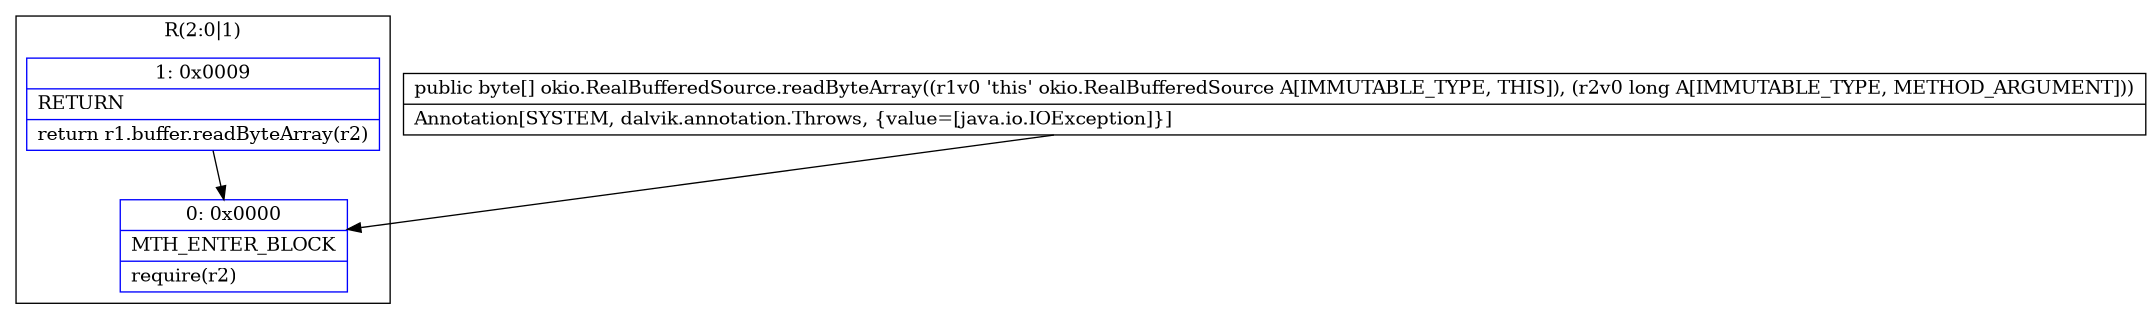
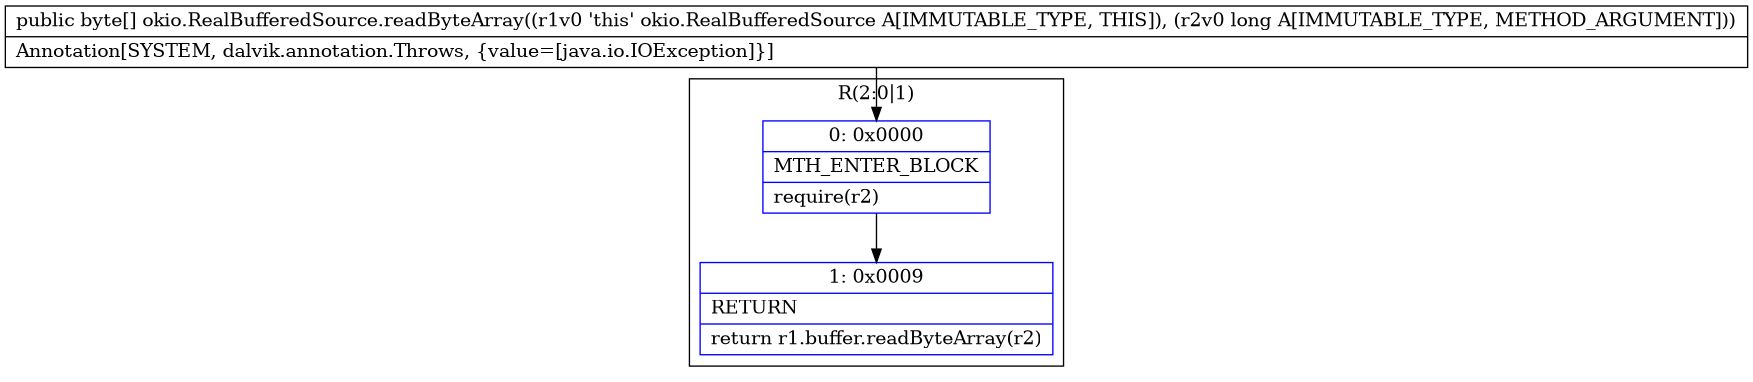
edge "1: 0x0009" -> "0: 0x0000": reversed
